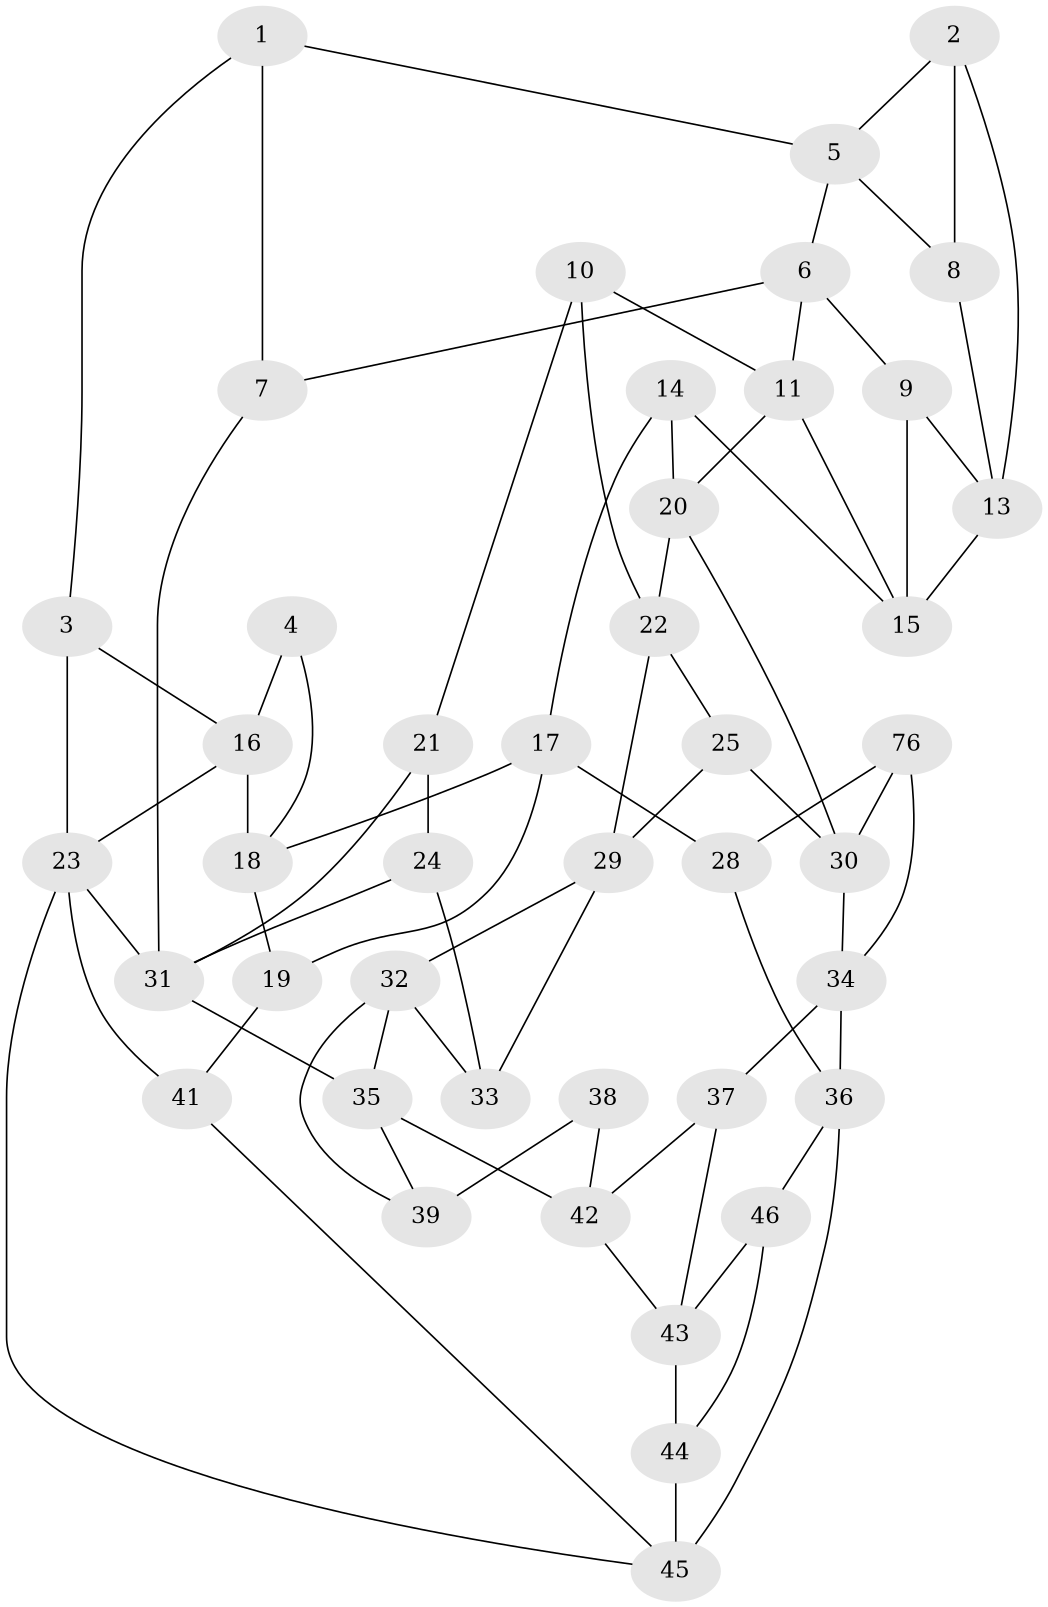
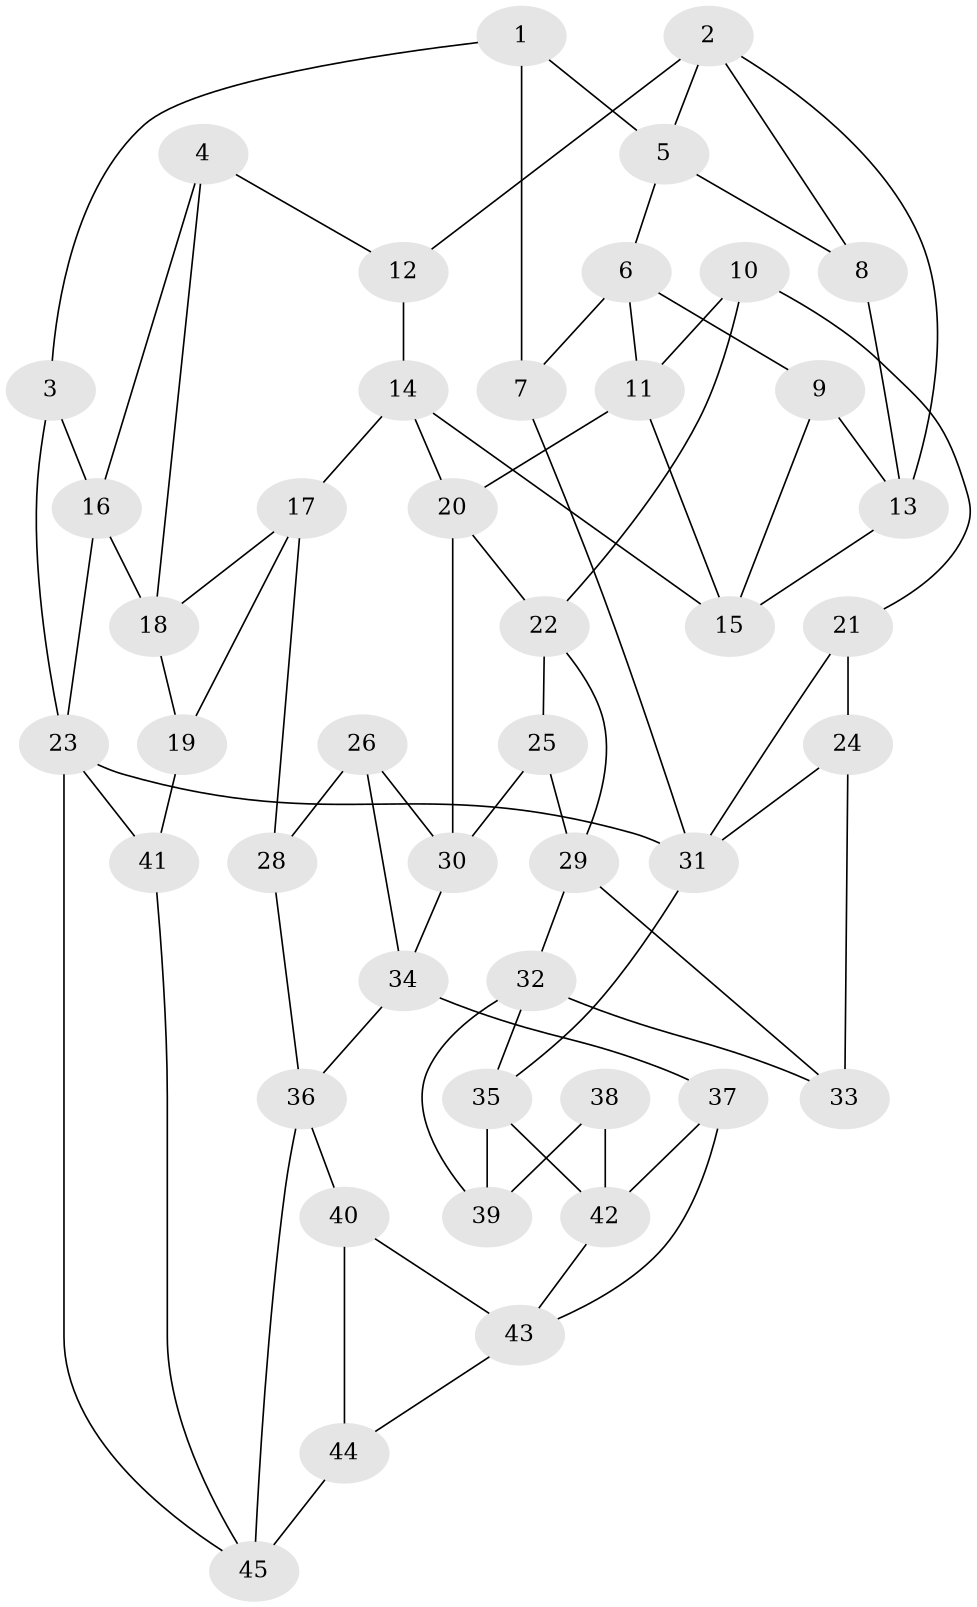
node "12": added
node "76": label "76" -> "26"
node "46": label "46" -> "40"
